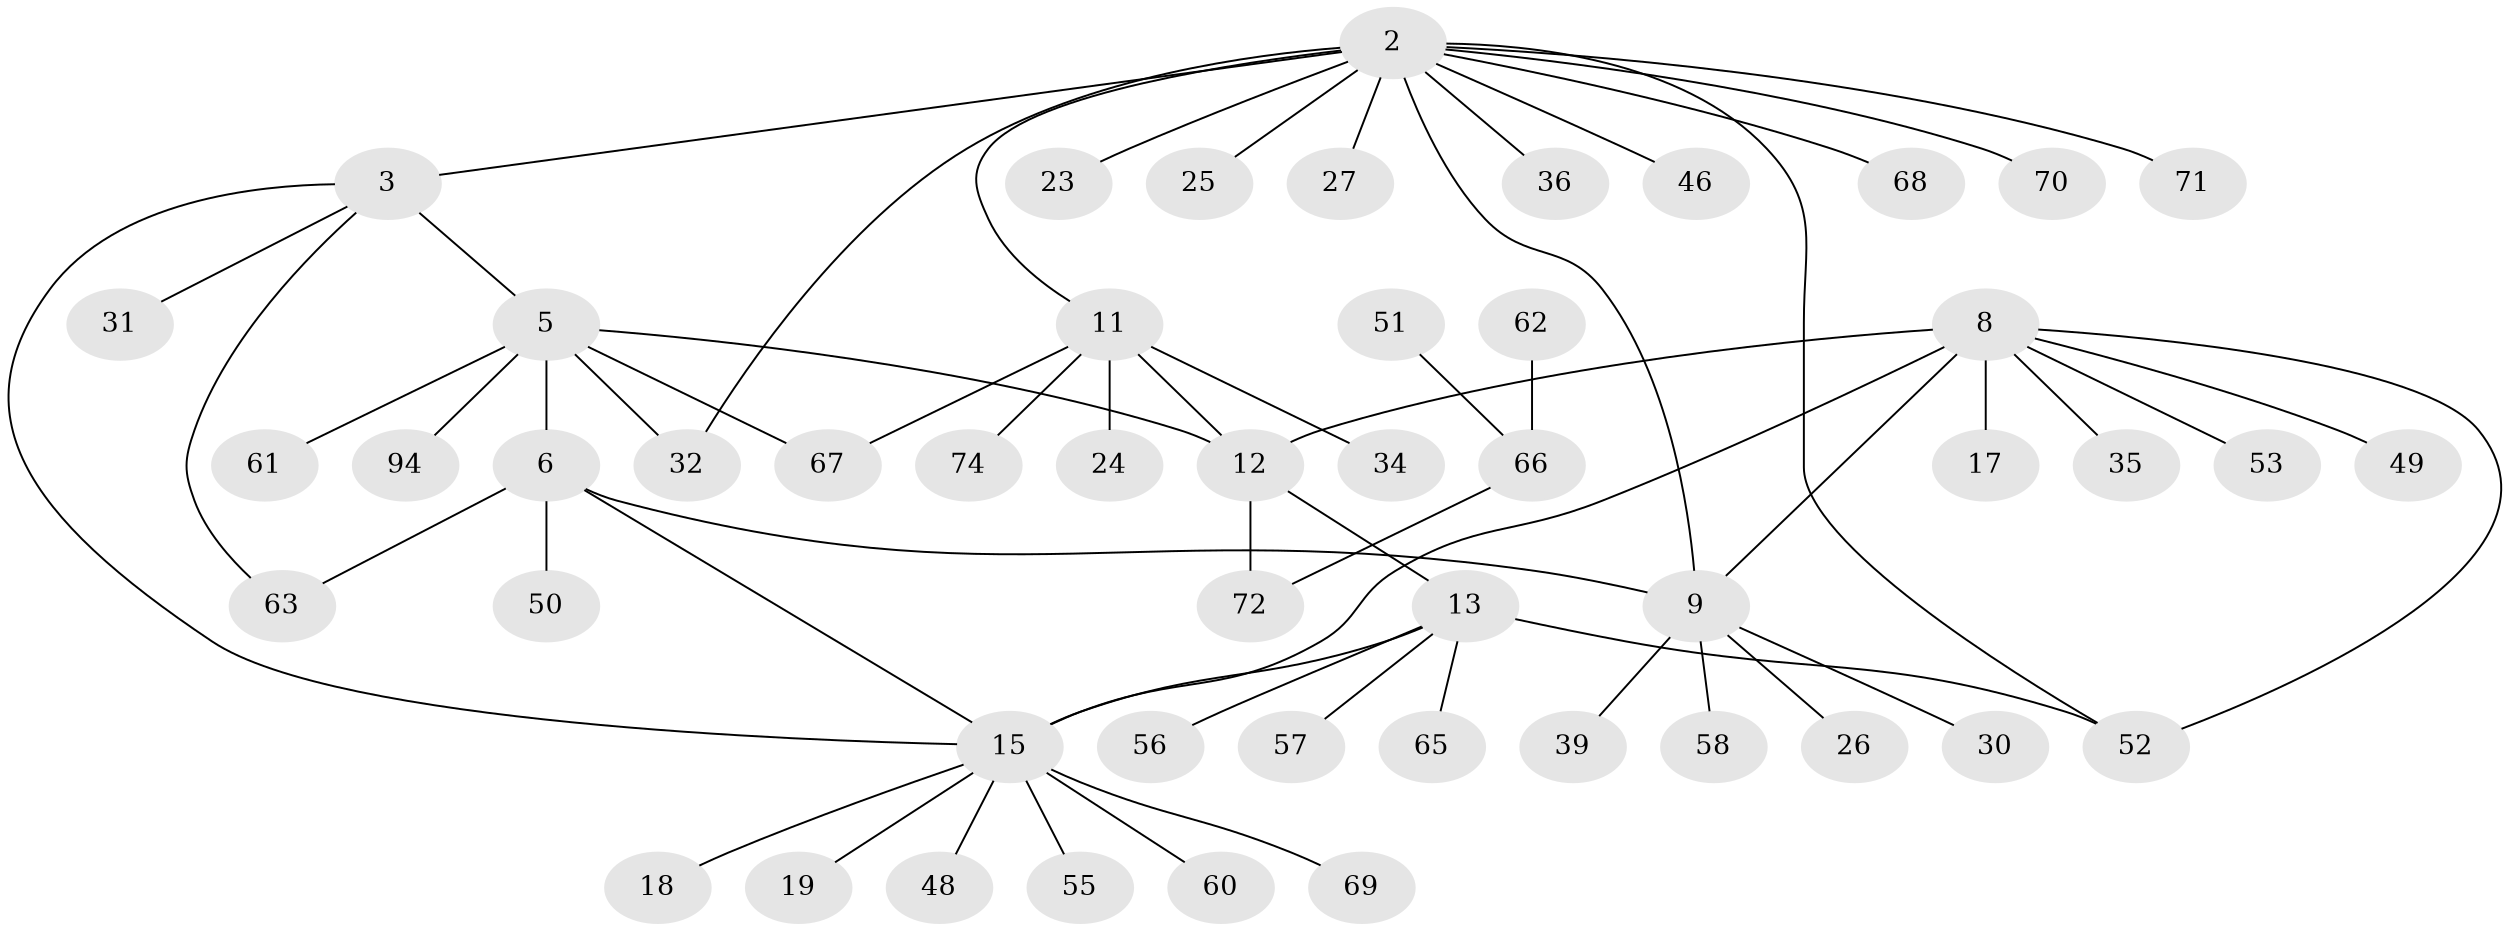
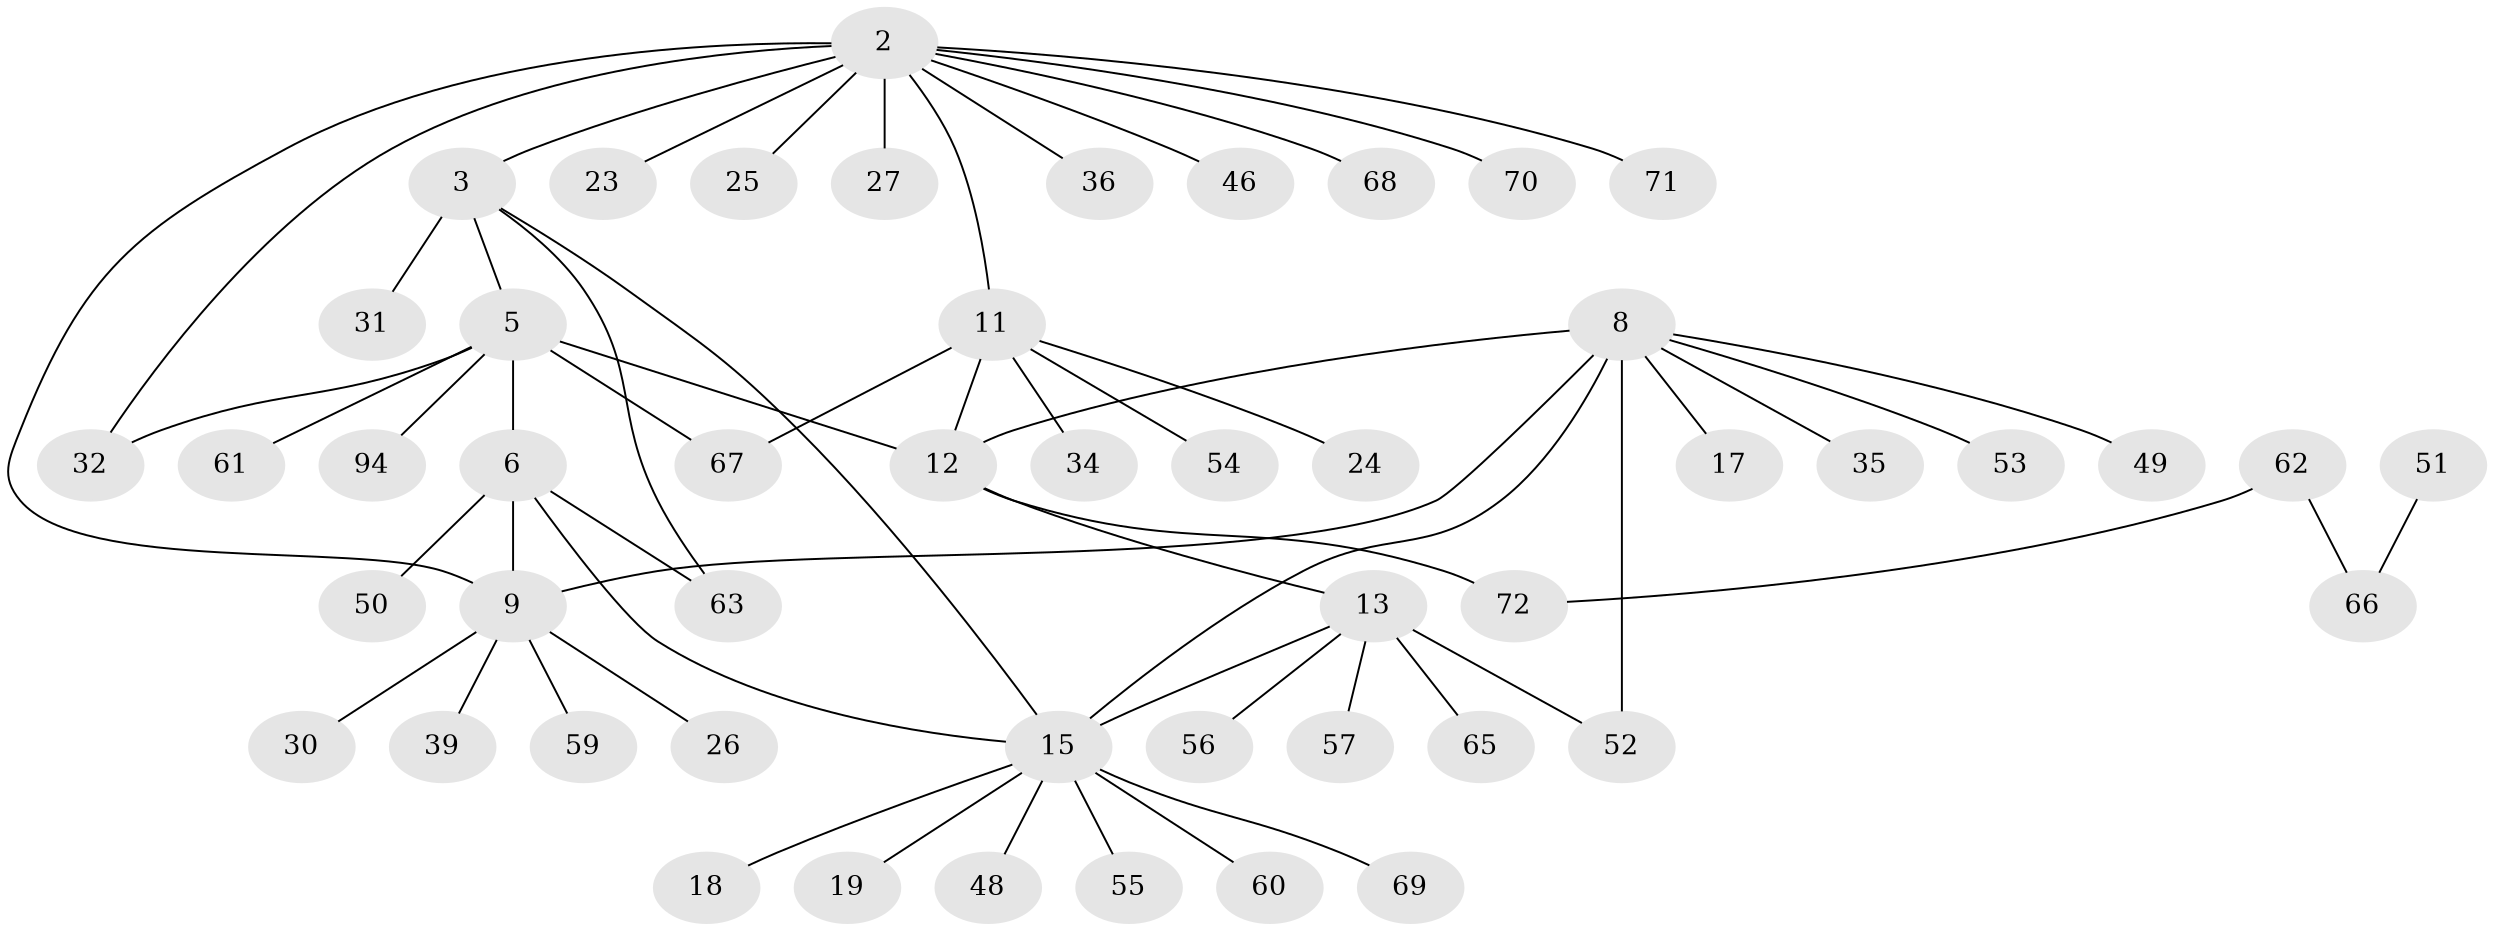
edge "2" -- "52": removed
node "74": label "74" -> "54"
edge "66" -- "72": now "62" -- "72"
node "58": label "58" -> "59"
